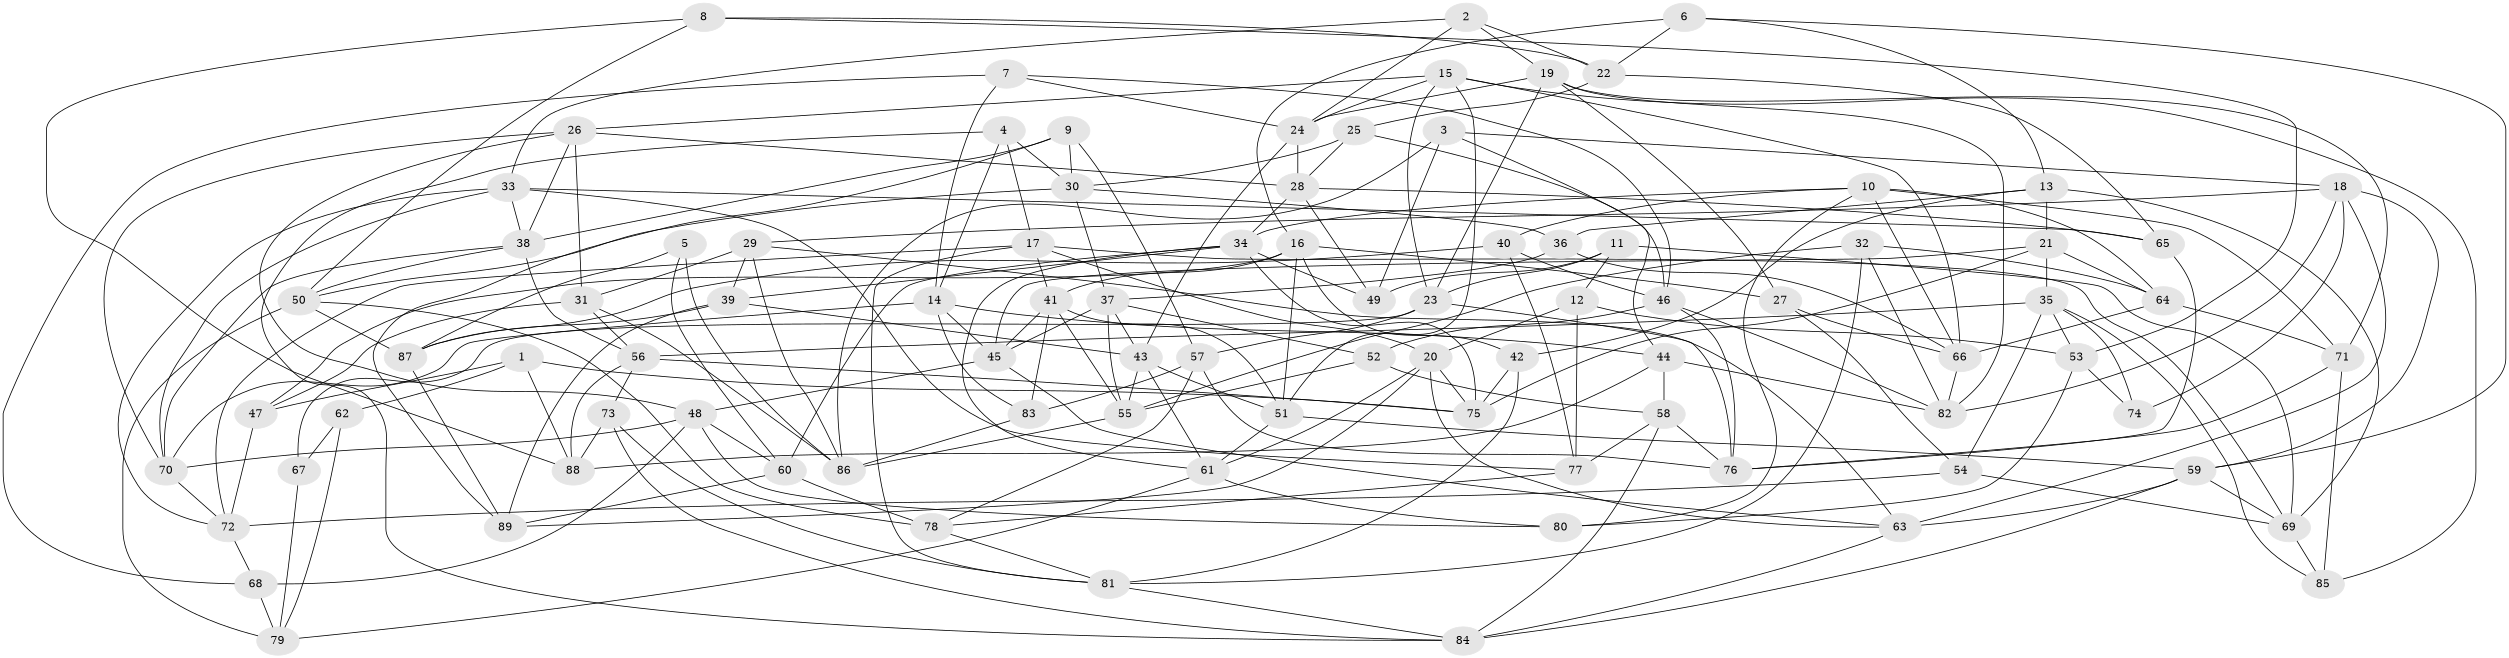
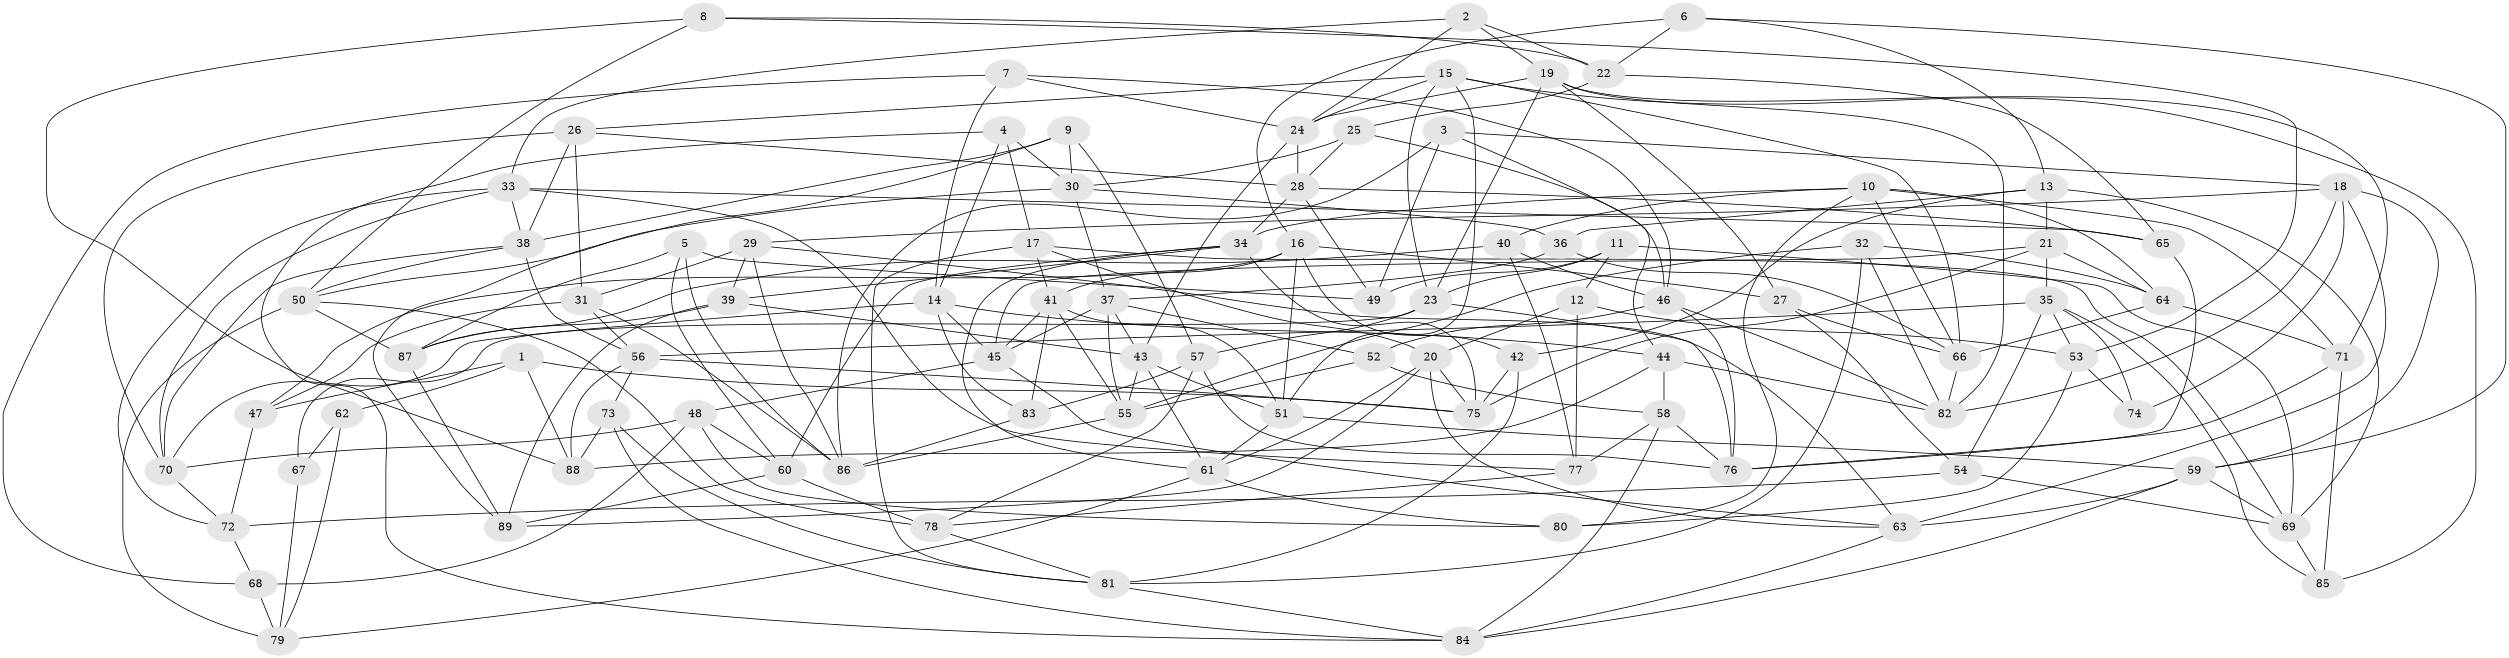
edge "17" -- "72": removed
edge "34" -- "49": now "5" -- "49"
edge "26" -- "48": removed
